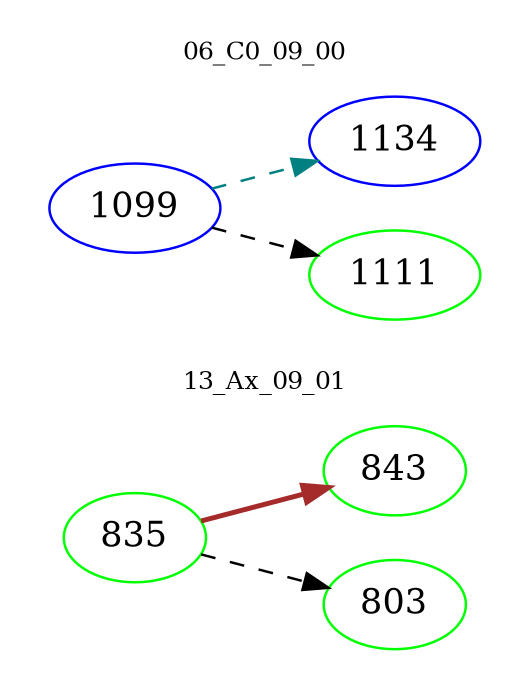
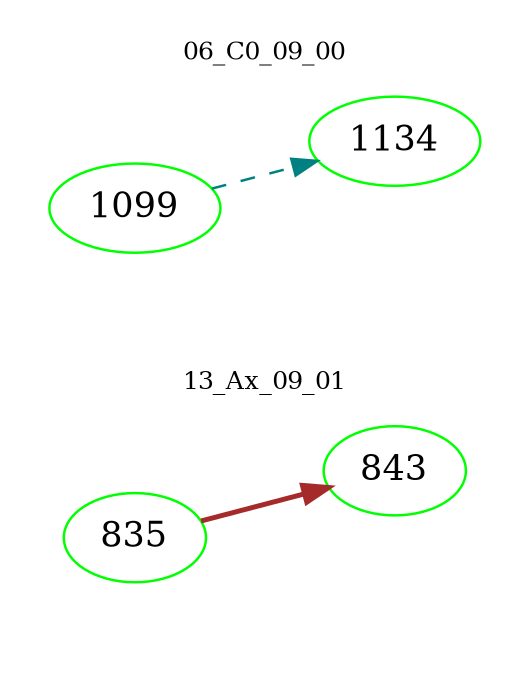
node "1134": color blue -> green
node "1099": color blue -> green
node "1111": removed
node "803": removed
